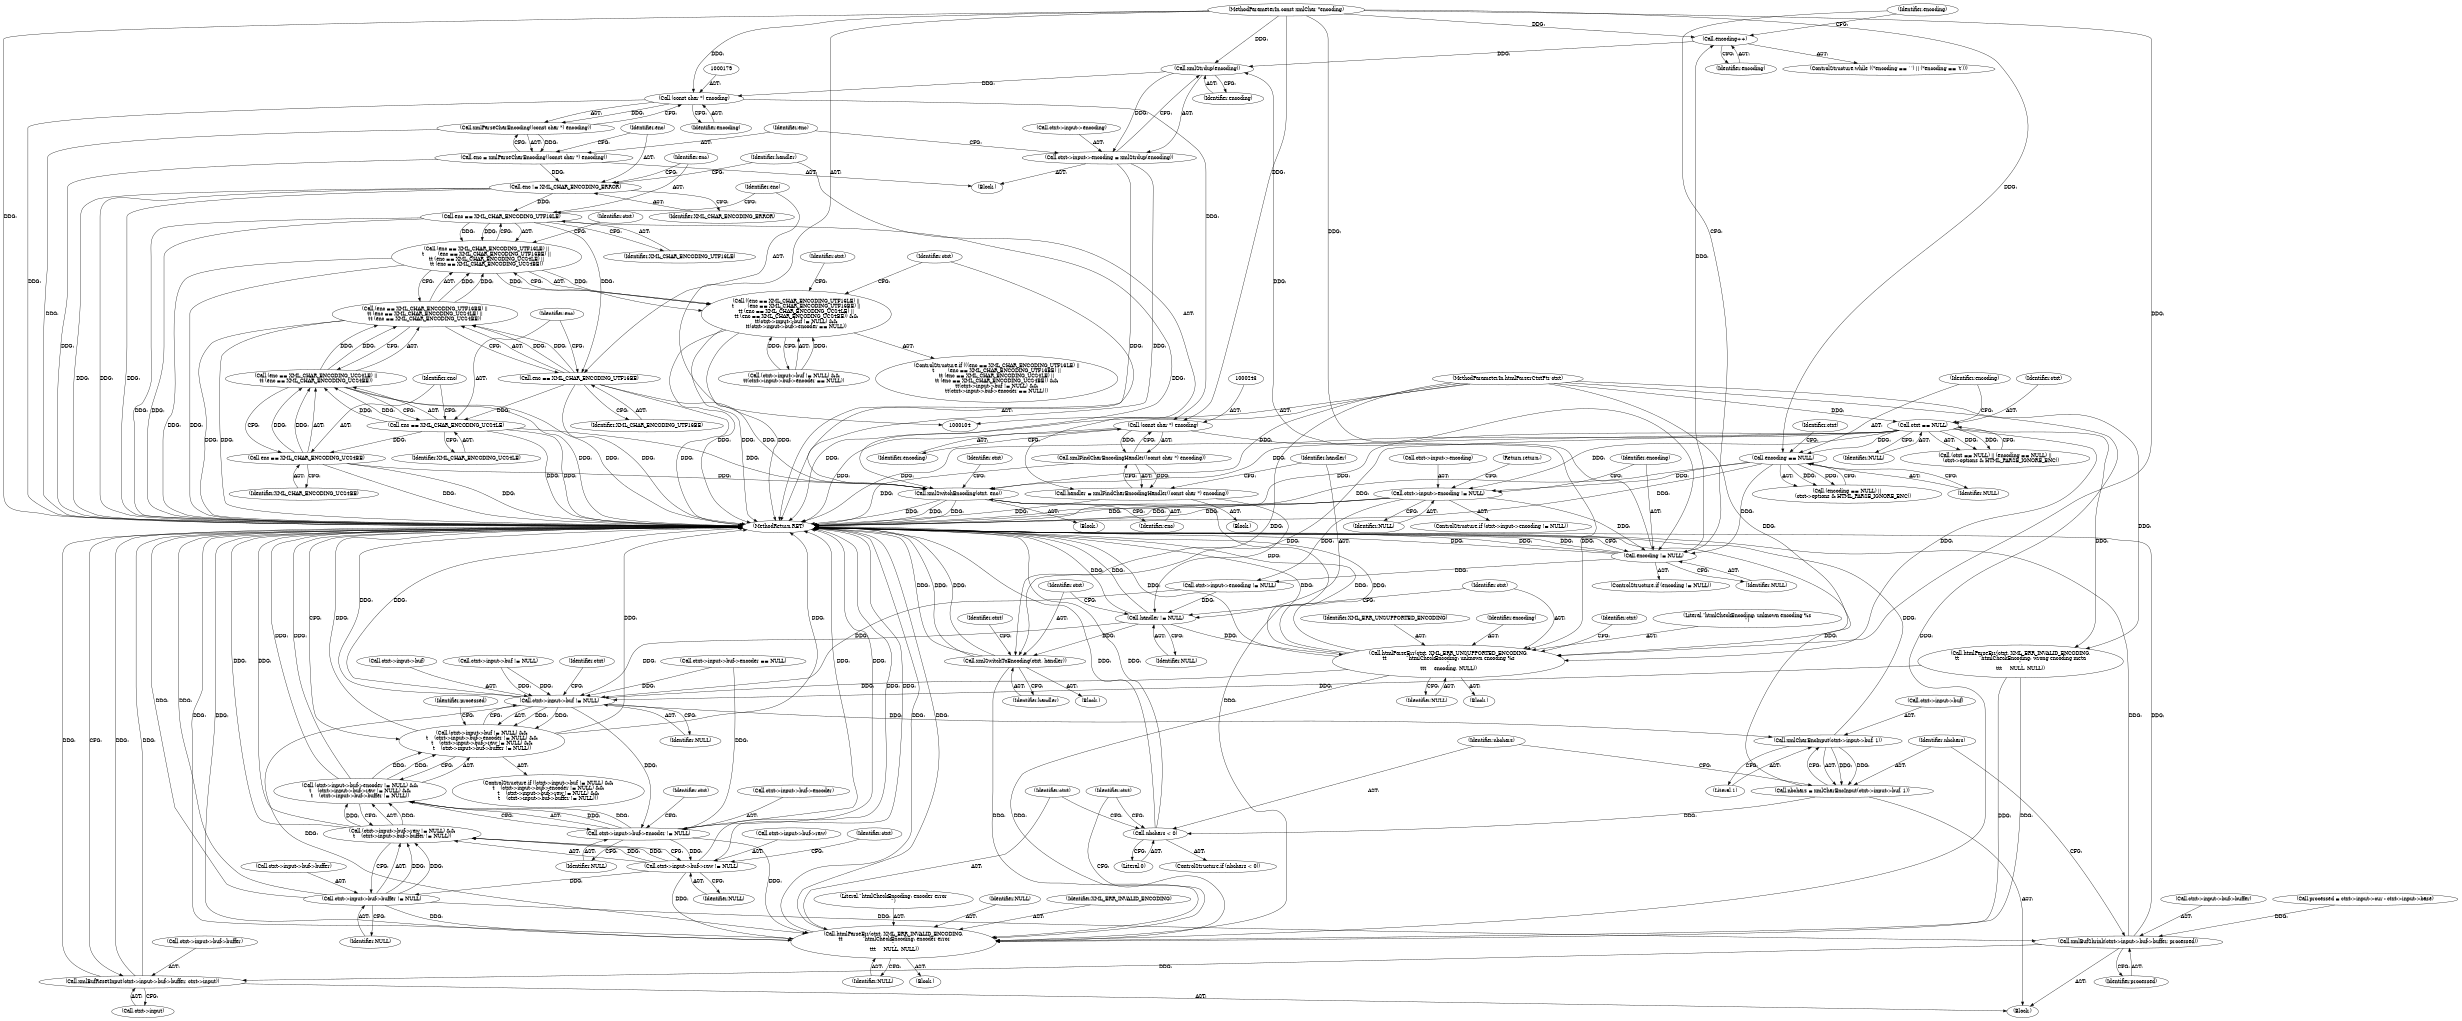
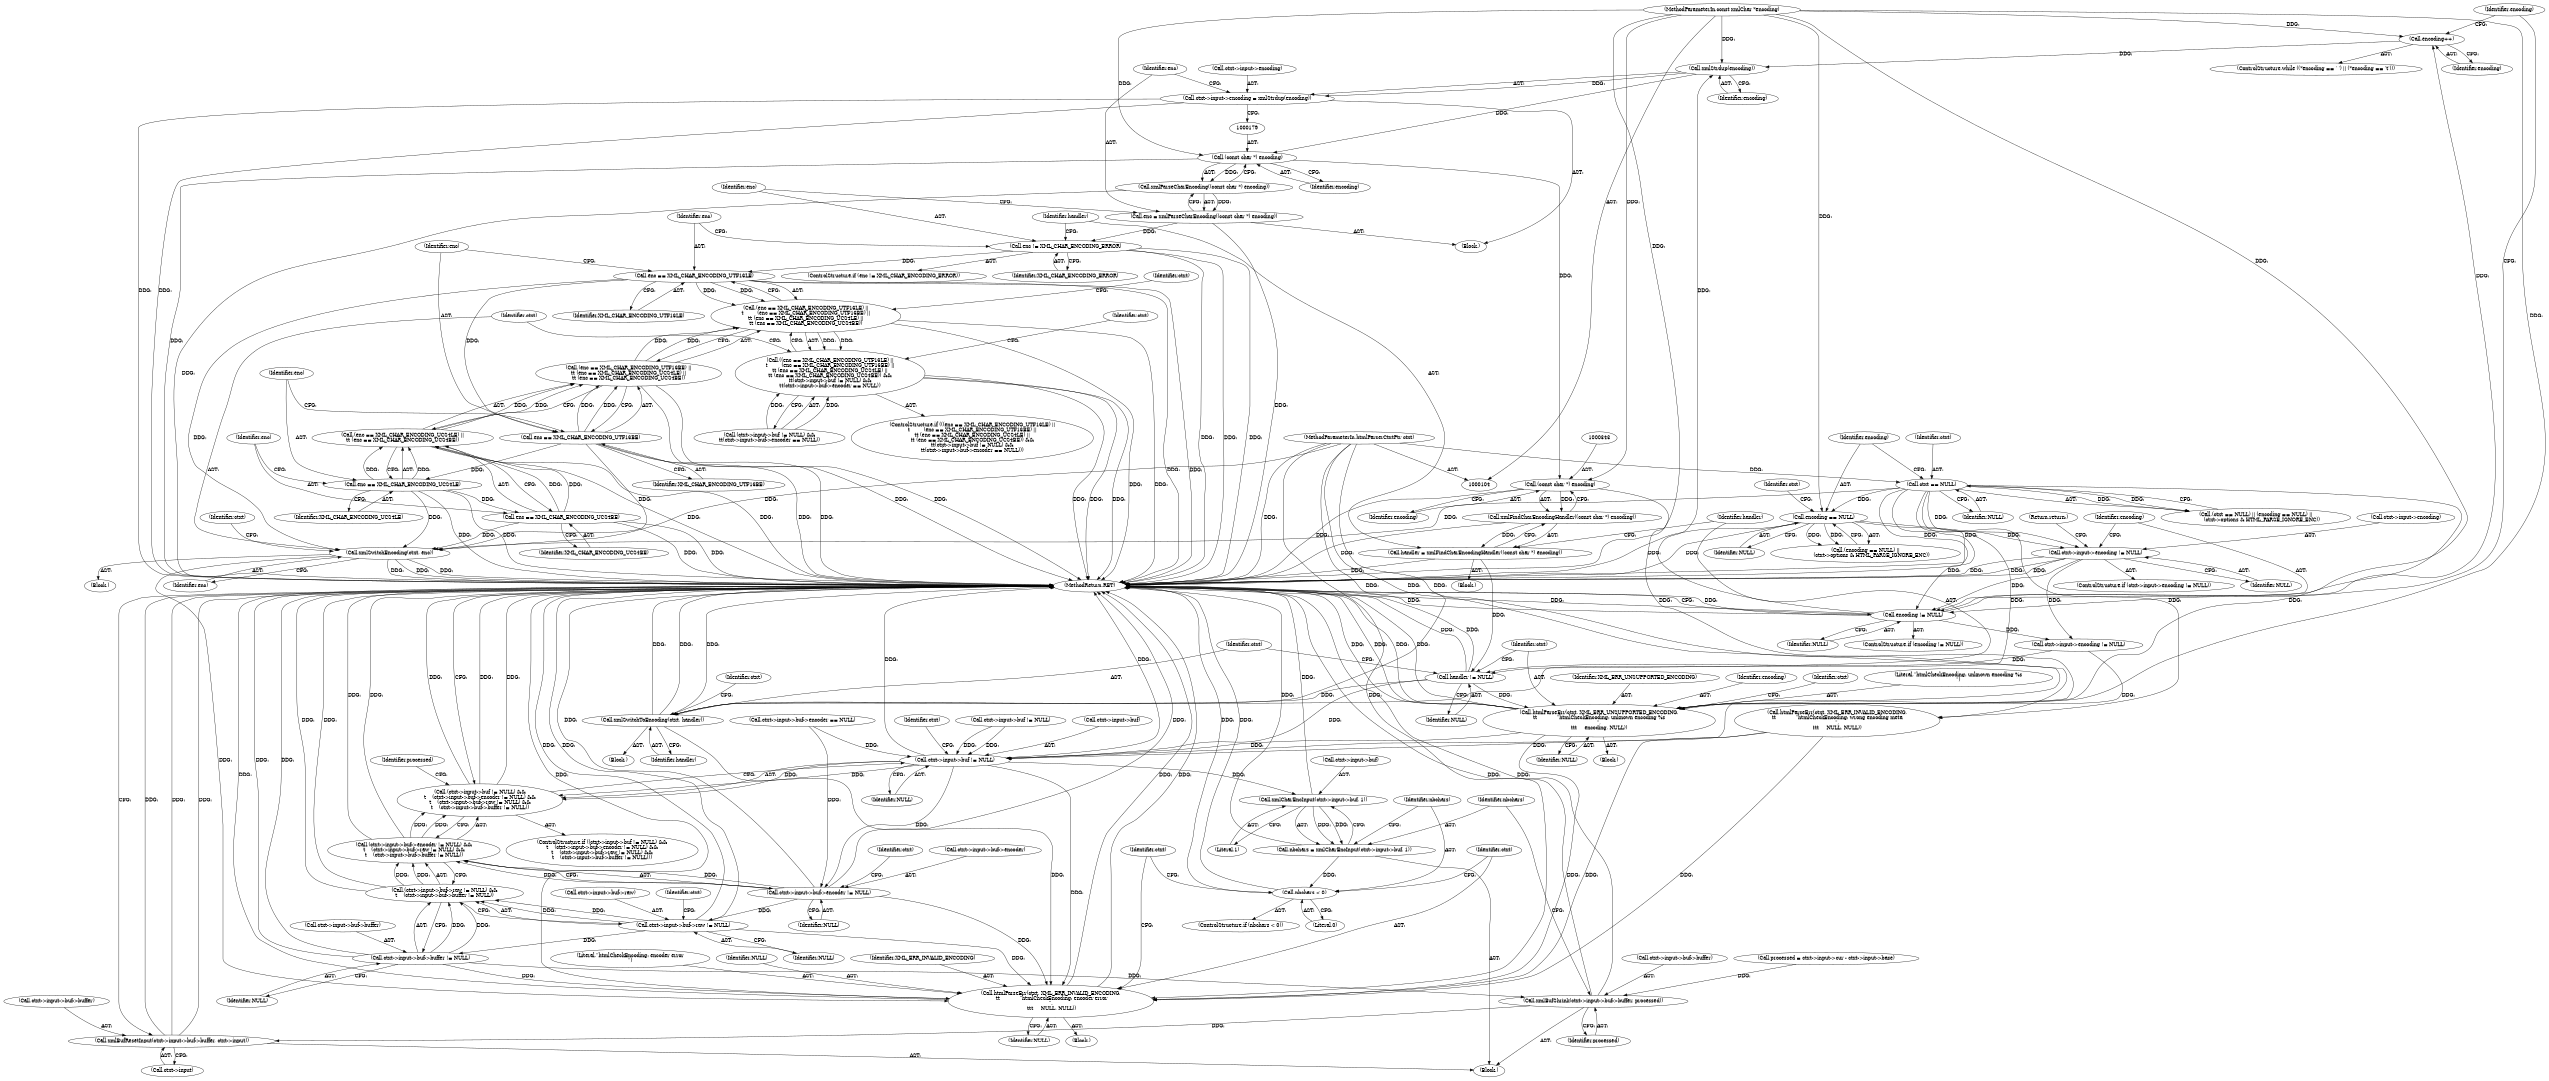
edge "(Call,ctxt->input->encoding = xmlStrdup(encoding))" -> "(Call,xmlStrdup(encoding))": now "(Call,ctxt->input->encoding = xmlStrdup(encoding))" -> "1000179"
node "(ControlStructure,if (enc != XML_CHAR_ENCODING_ERROR))": added
node "1000243": label "1000243" -> "1000343"
